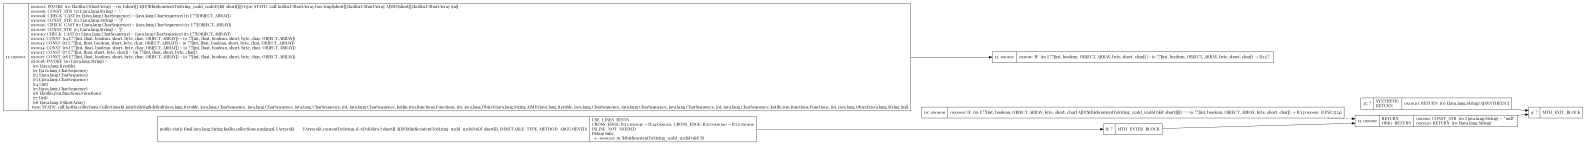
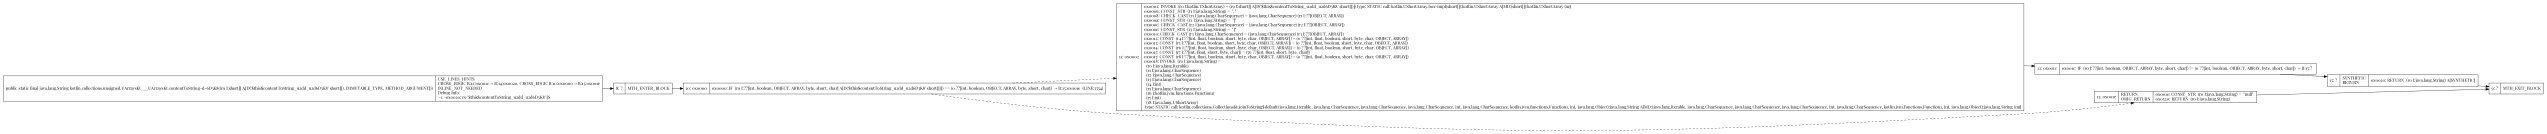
edge "12: 0x001c" -> "15: ?": added
edge "10: 0x0000" -> "11: 0x0002": added
node "13: 0x001e": text "0x0020: RETURN  (r0 I:java.lang.String)" -> "0x0520: RETURN  (r0 I:java.lang.String)"
edge "8: ?" -> "13: 0x001e": now "8: ?" -> "10: 0x0000"
